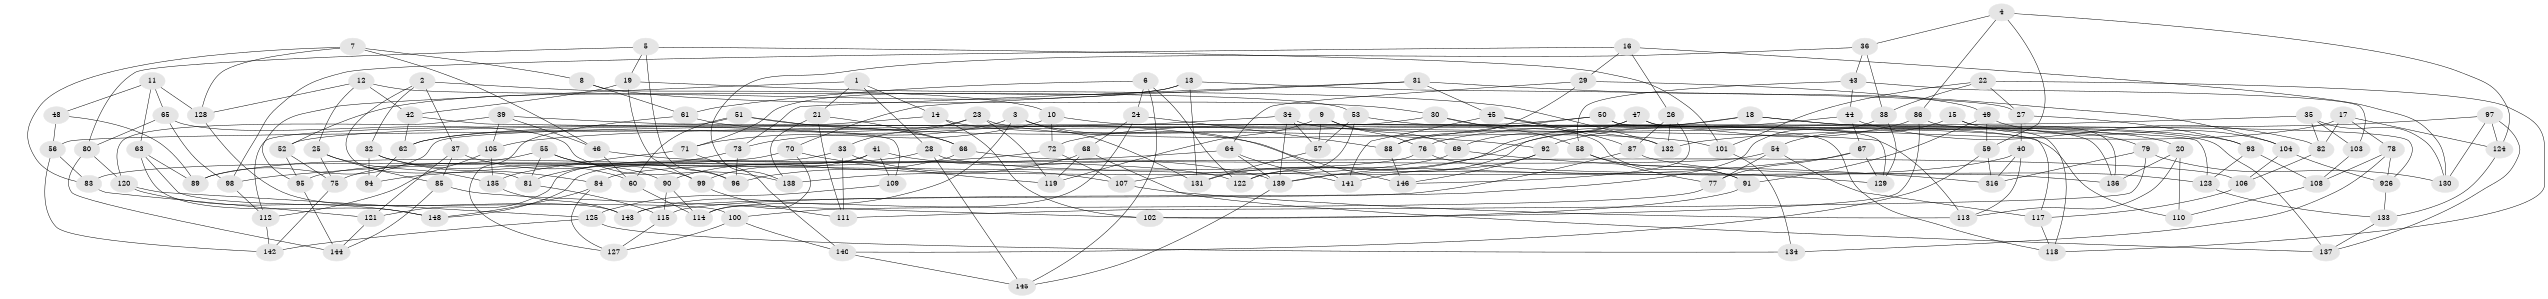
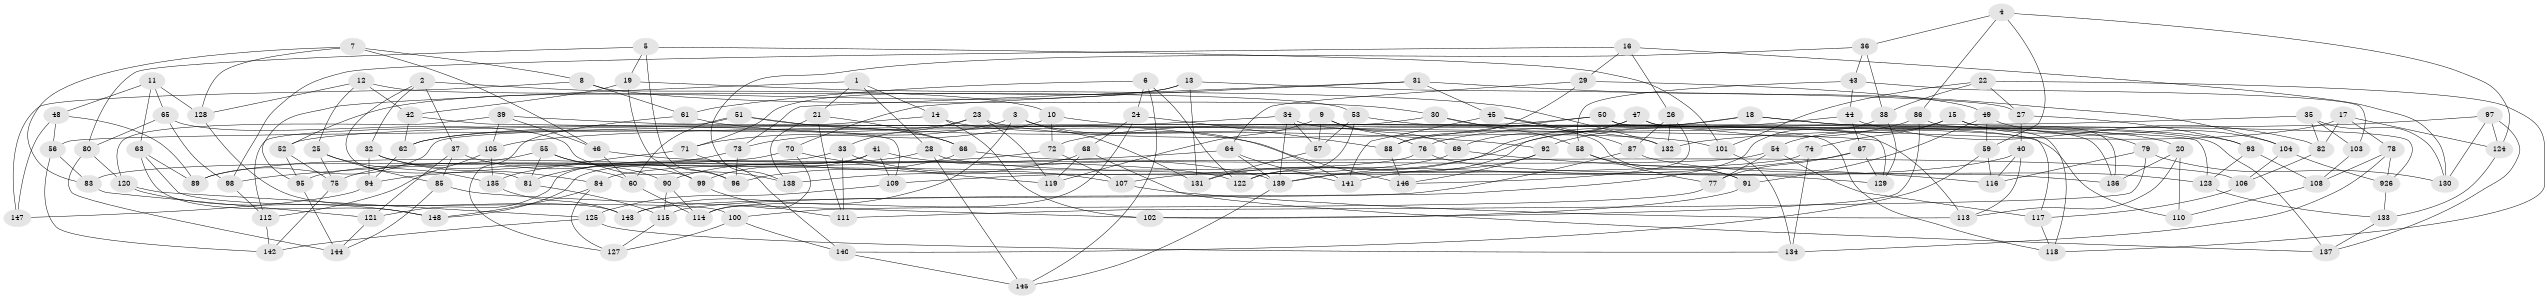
node "74": added
node "316": label "316" -> "116"
node "147": added
